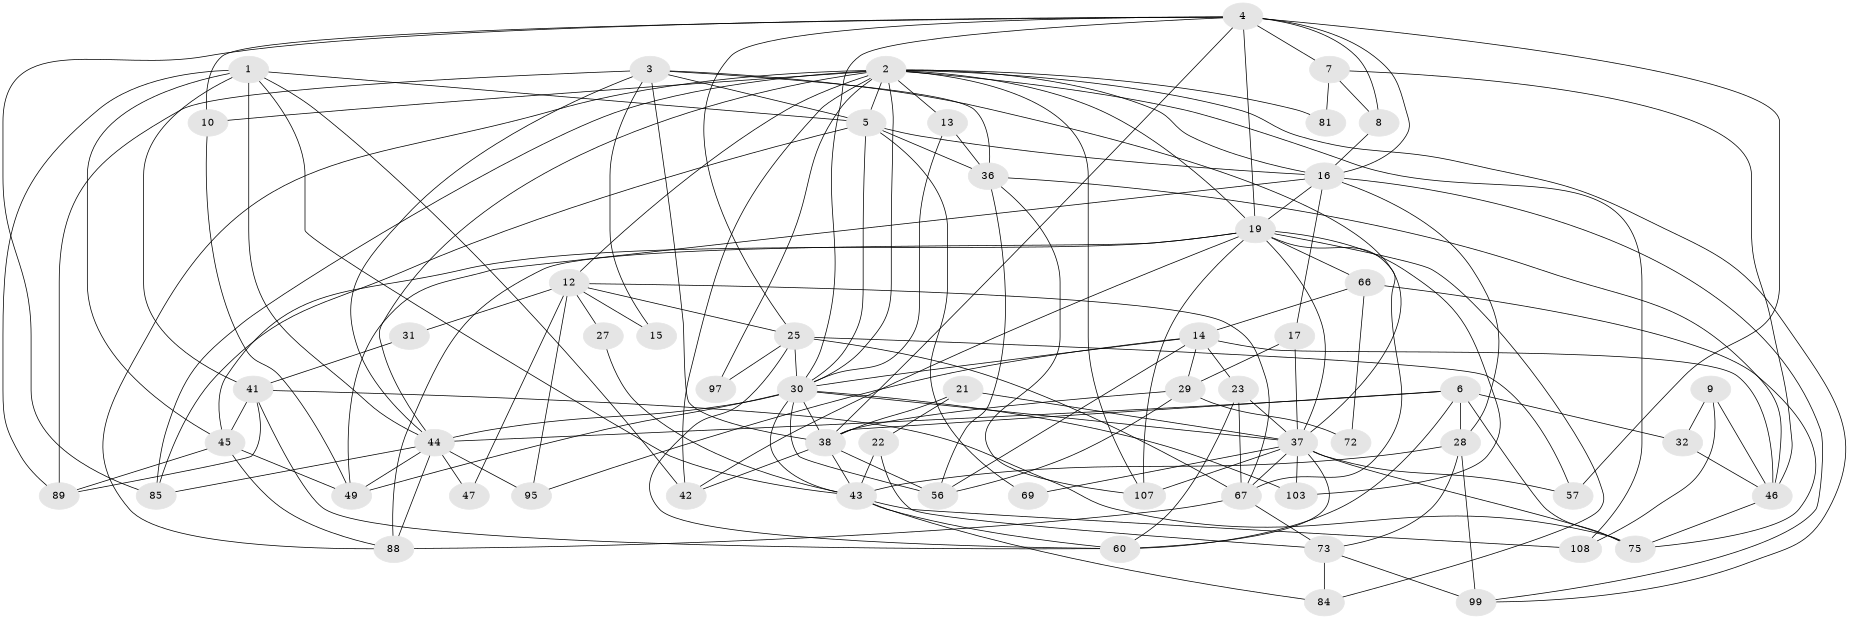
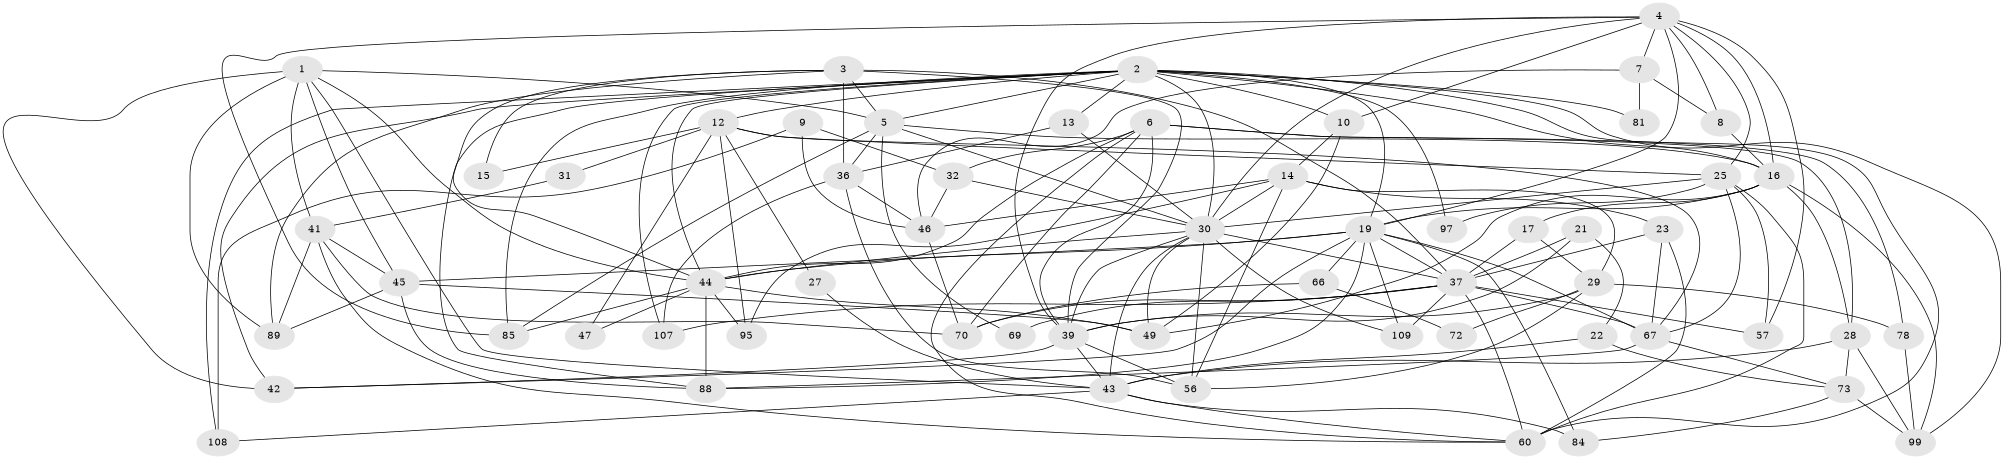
edge "2" -- "60": added
edge "32" -- "30": added
edge "66" -- "14": now "10" -- "14"
edge "19" -- "107": now "19" -- "44"
node "78": added
node "38": label "38" -> "39"
node "103": label "103" -> "109"
node "75": label "75" -> "70"
